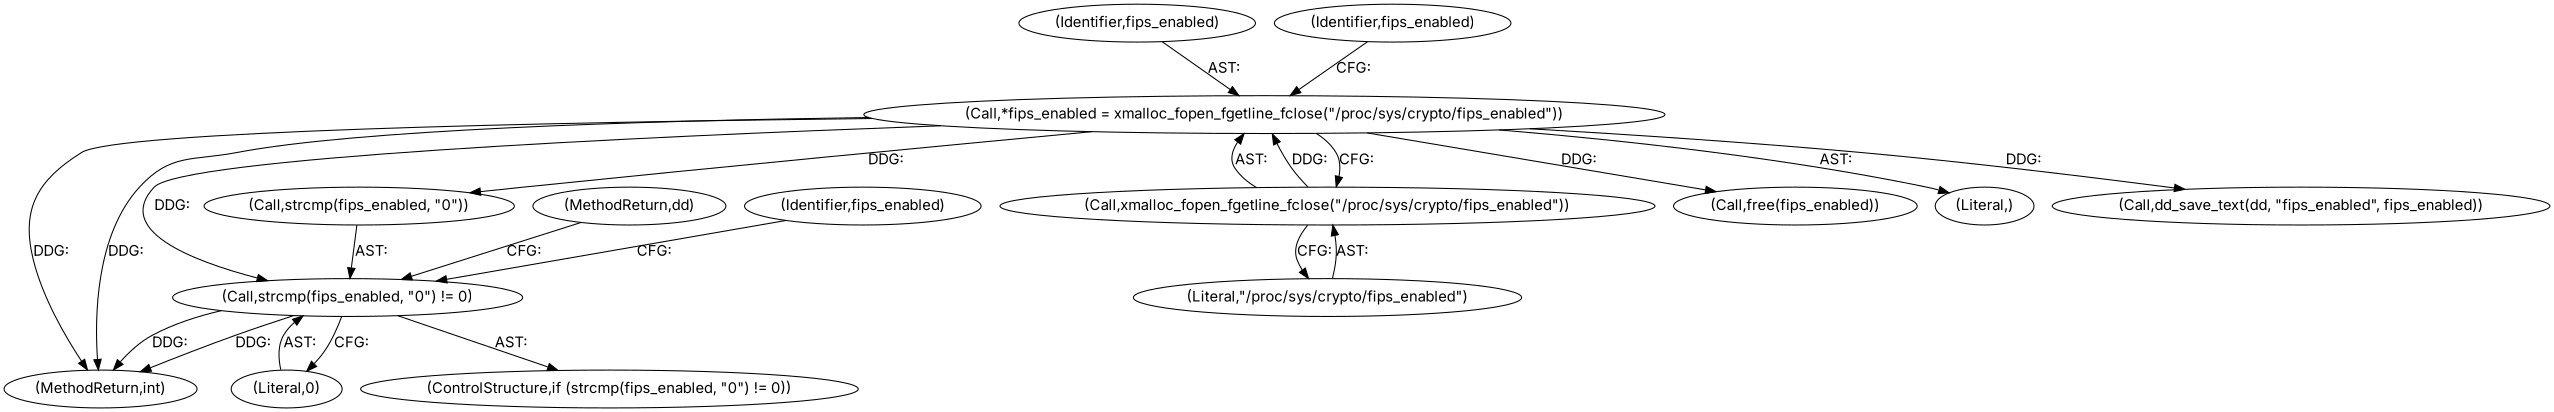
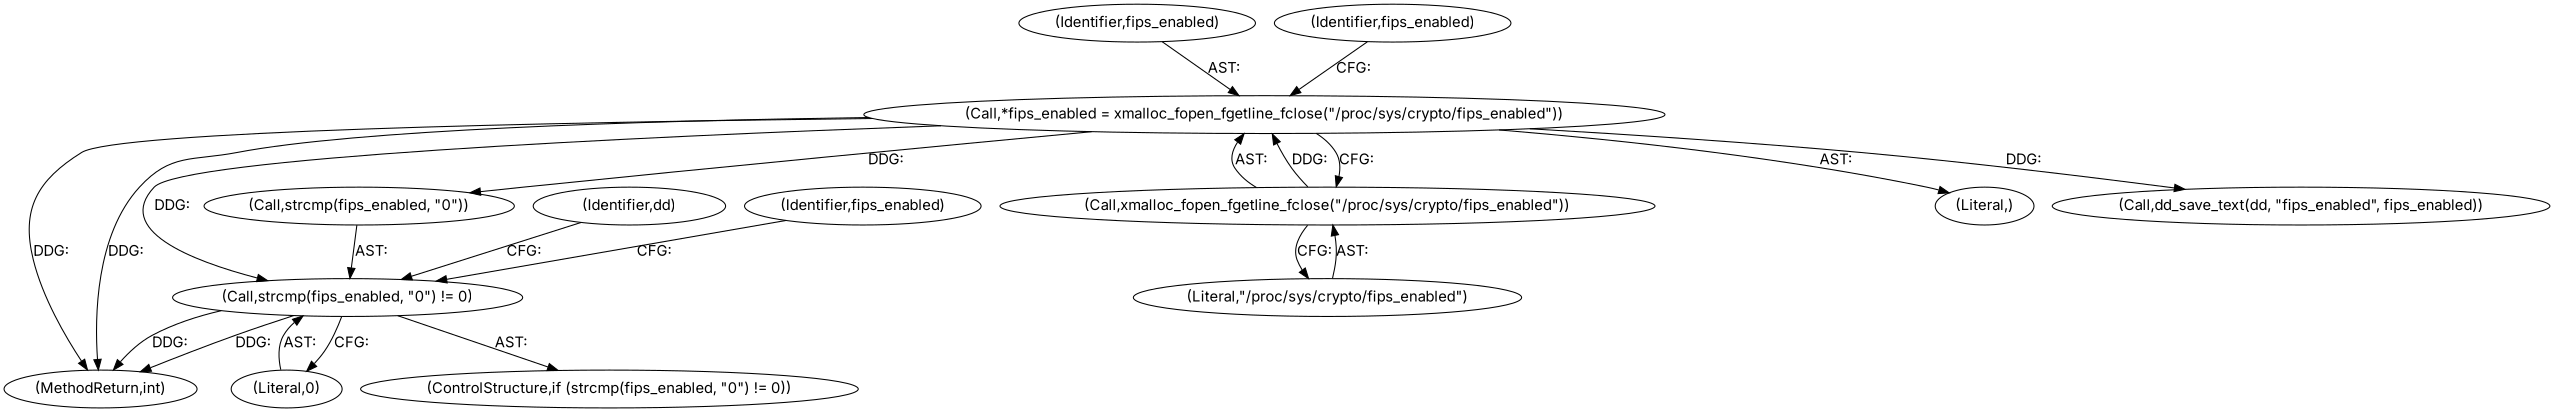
node "(MethodReturn,dd)": label "(MethodReturn,dd)" -> "(Identifier,dd)"
node "(Call,free(fips_enabled))": removed
